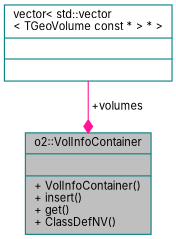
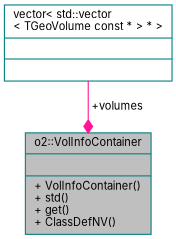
node "o2::VolInfoContainer": text "+ insert()" -> "+ std()"
